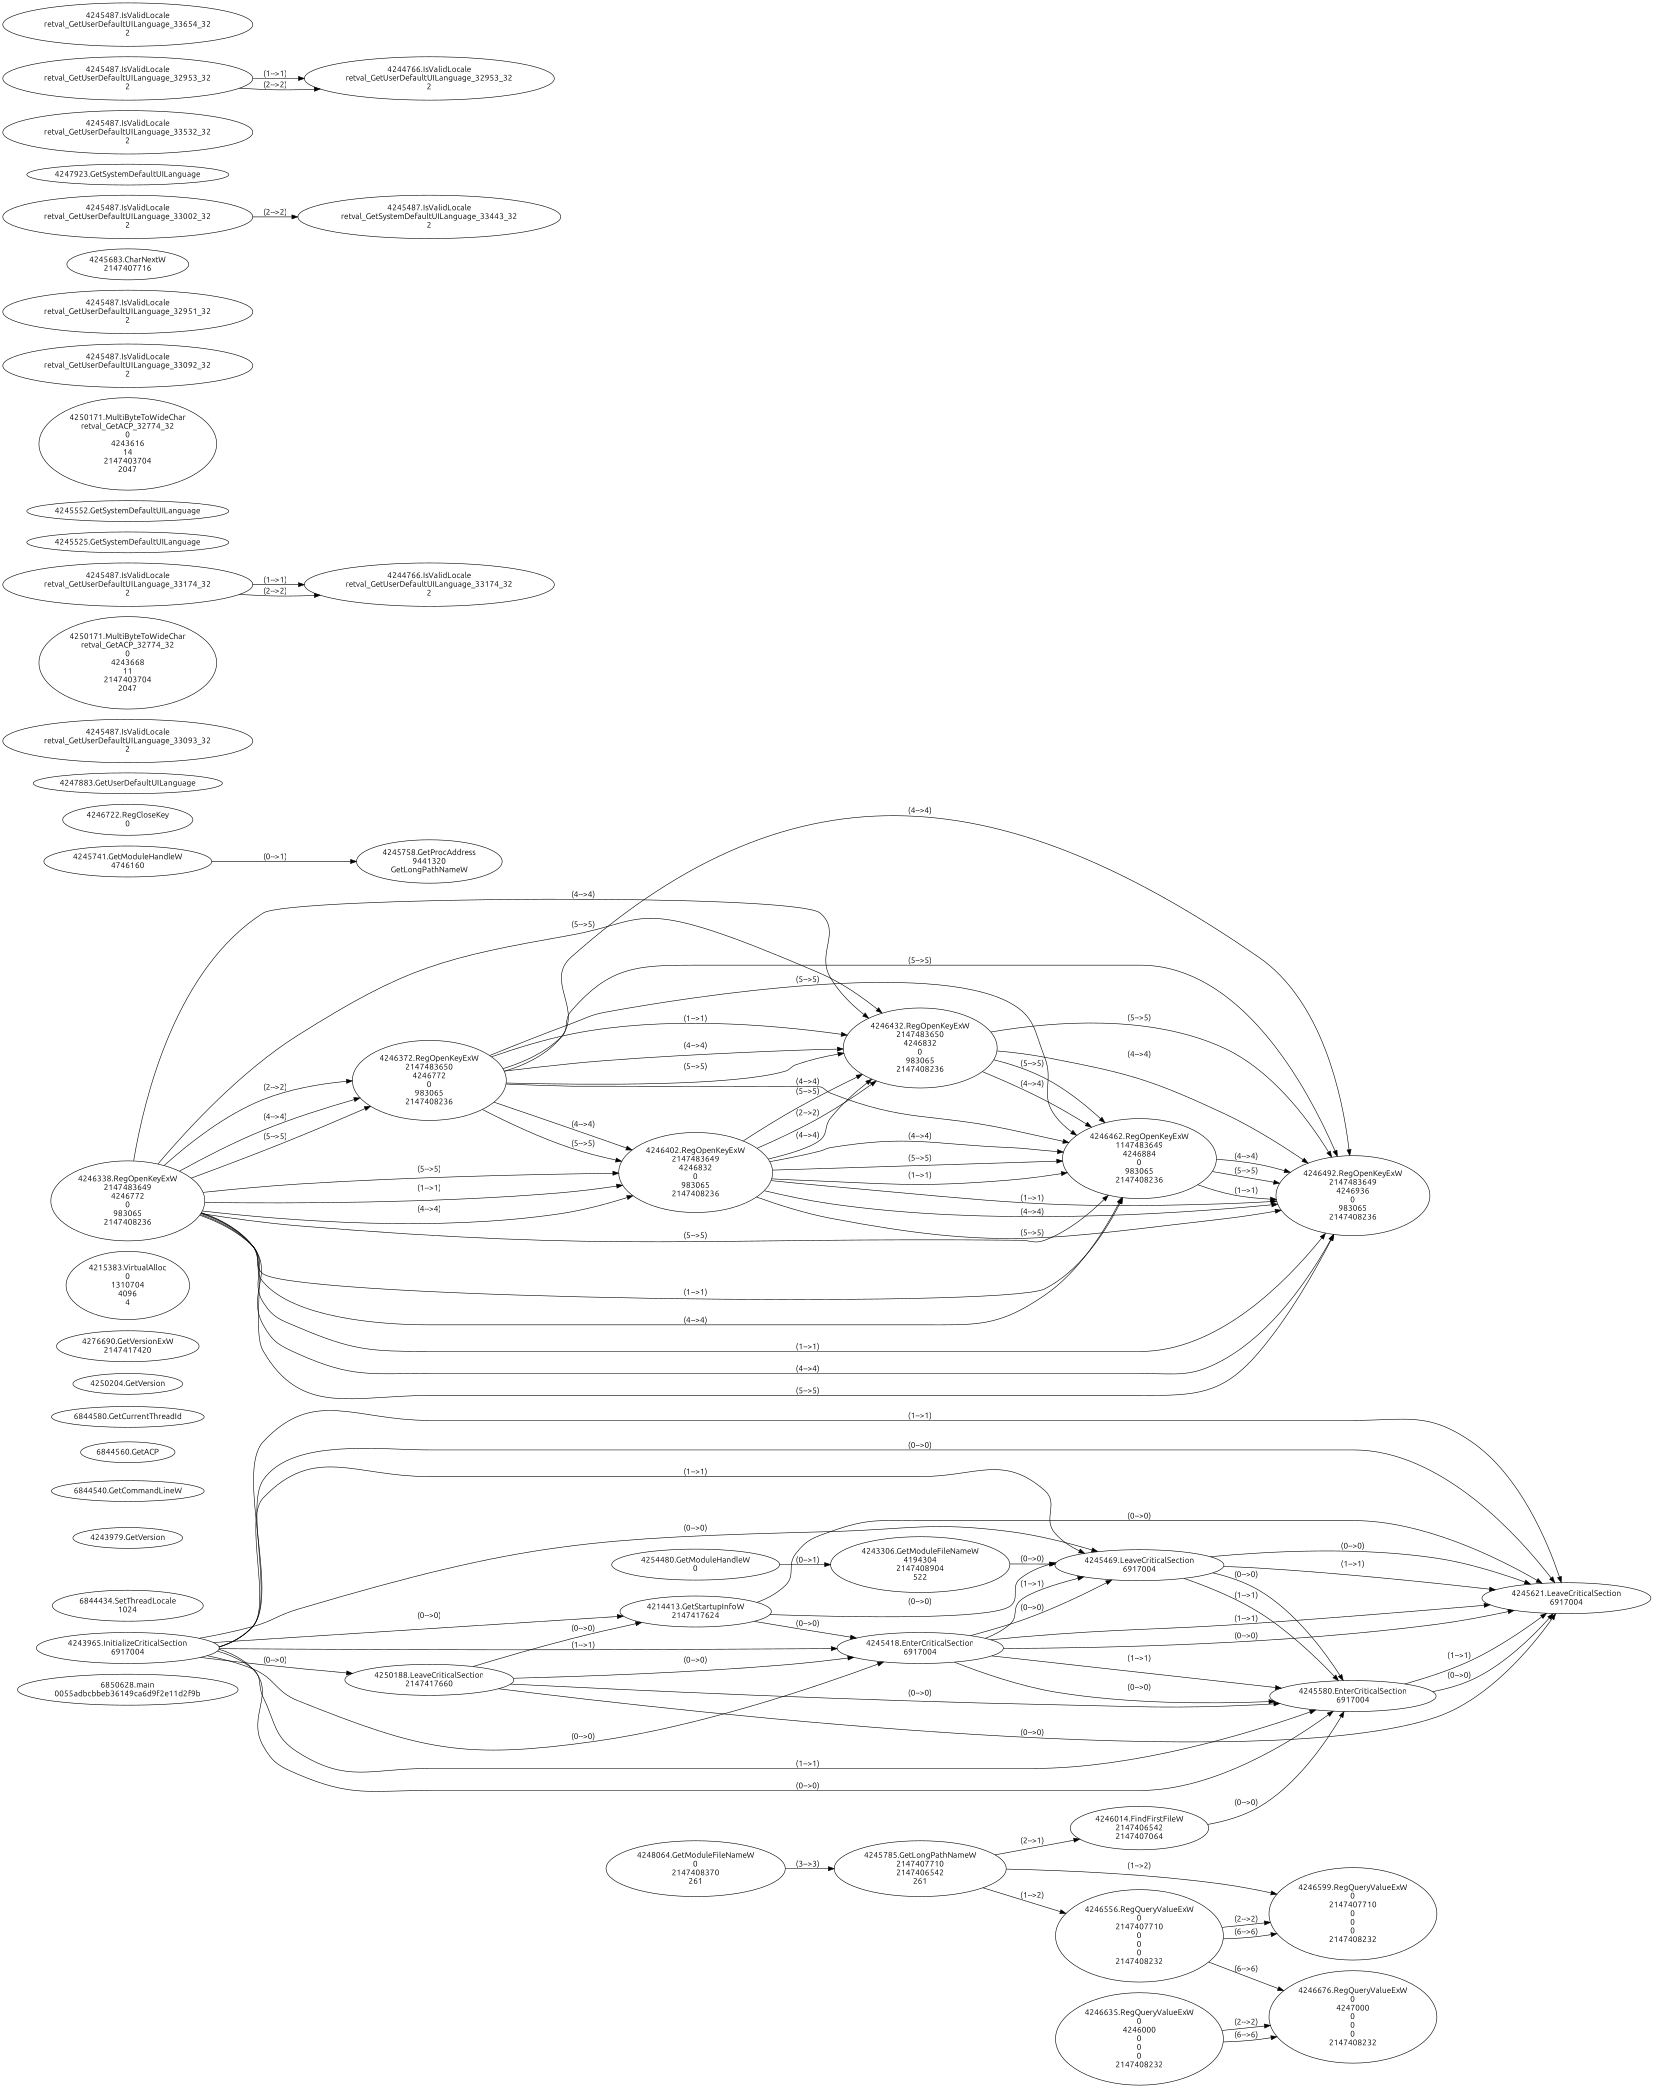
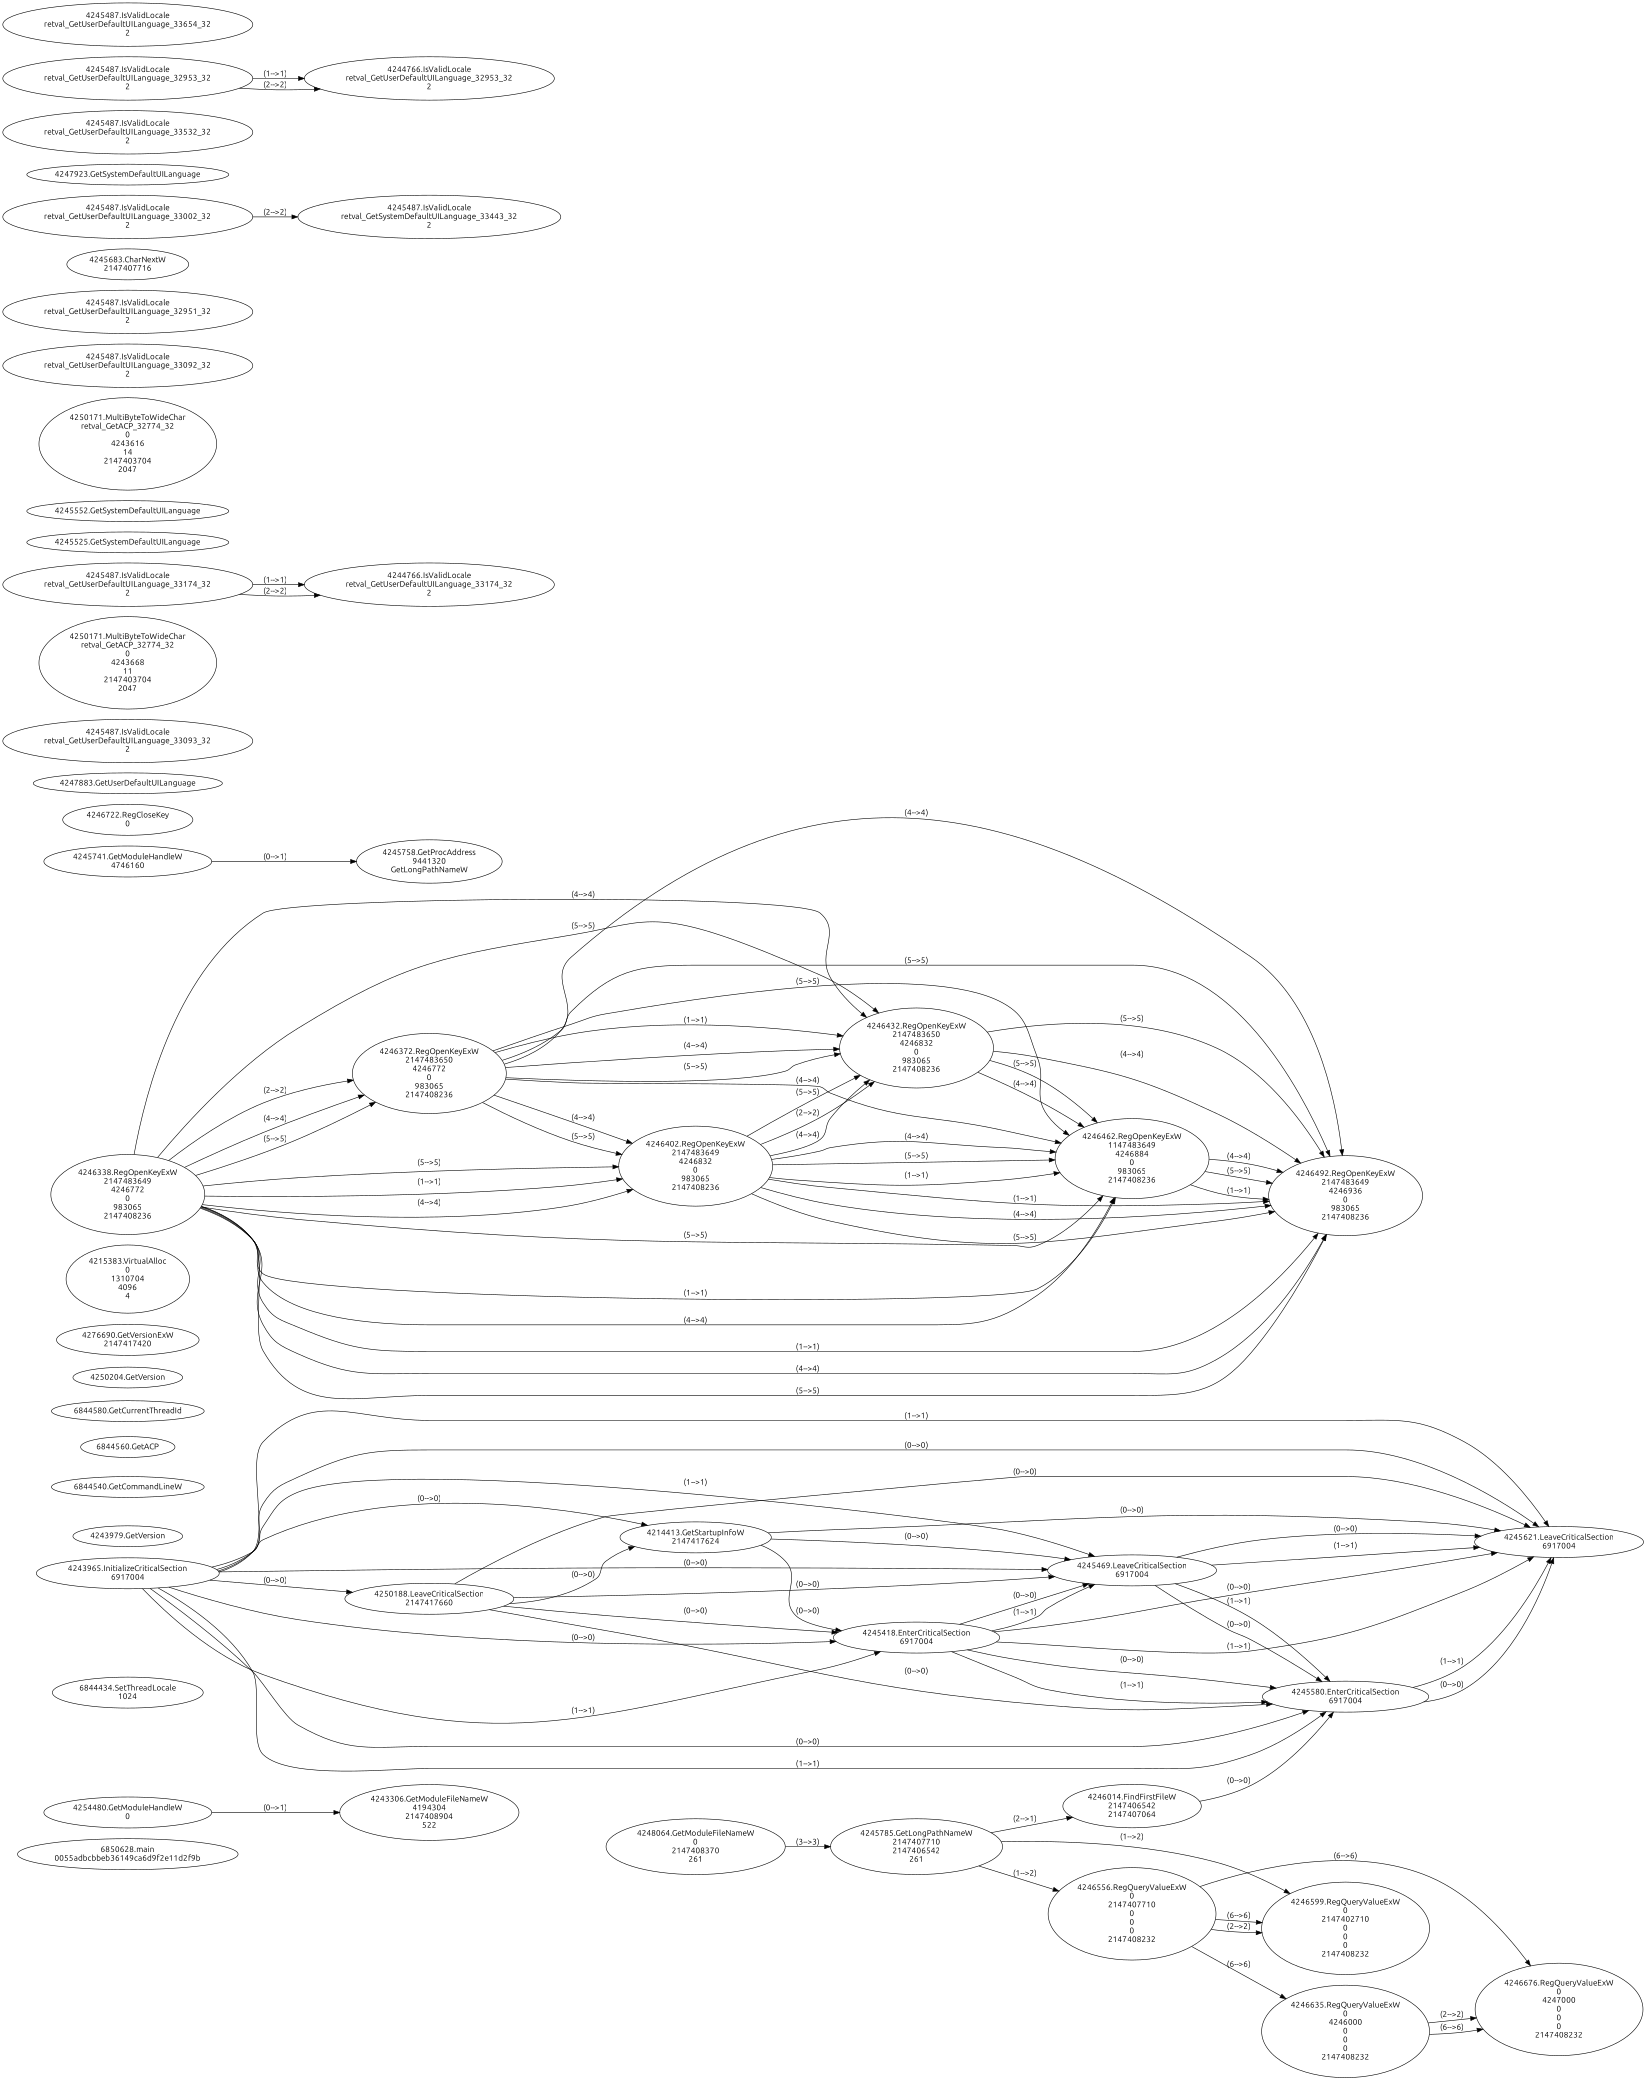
edge "4243306.GetModuleFileNameW 4194304 2147408904 522" -> "4245469.LeaveCriticalSection 6917004": now "4250188.LeaveCriticalSection 2147417660" -> "4245469.LeaveCriticalSection 6917004"
node "4246599.RegQueryValueExW 0 2147407710 0 0 0 2147408232": label "4246599.RegQueryValueExW 0 2147407710 0 0 0 2147408232" -> "4246599.RegQueryValueExW 0 2147402710 0 0 0 2147408232"
edge "4246556.RegQueryValueExW 0 2147407710 0 0 0 2147408232" -> "4246635.RegQueryValueExW 0 4246000 0 0 0 2147408232": added, label "(6-->6)"
